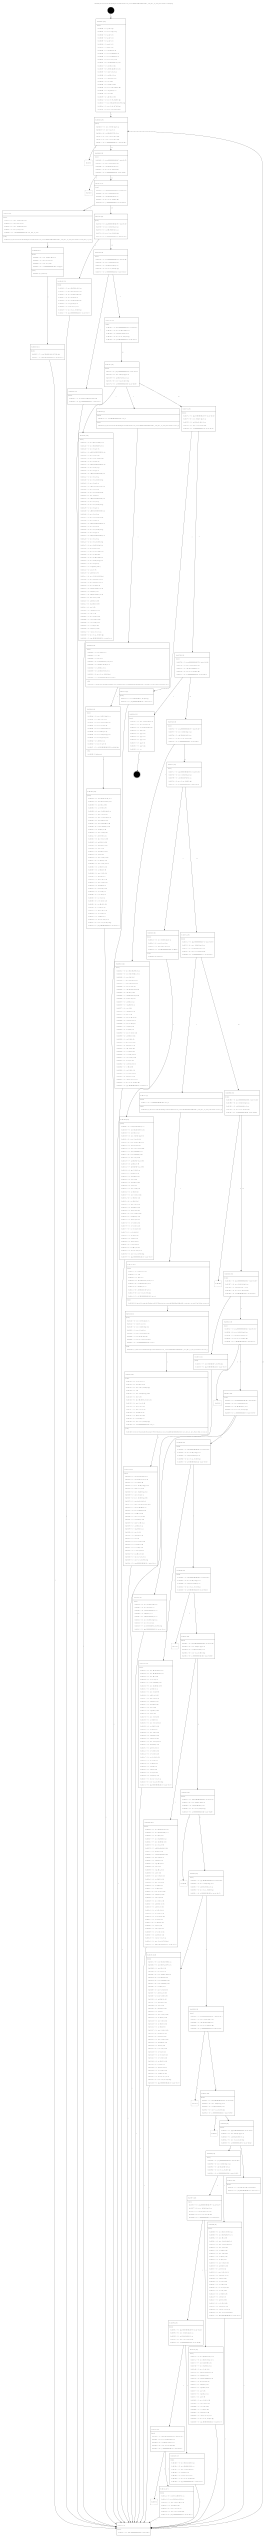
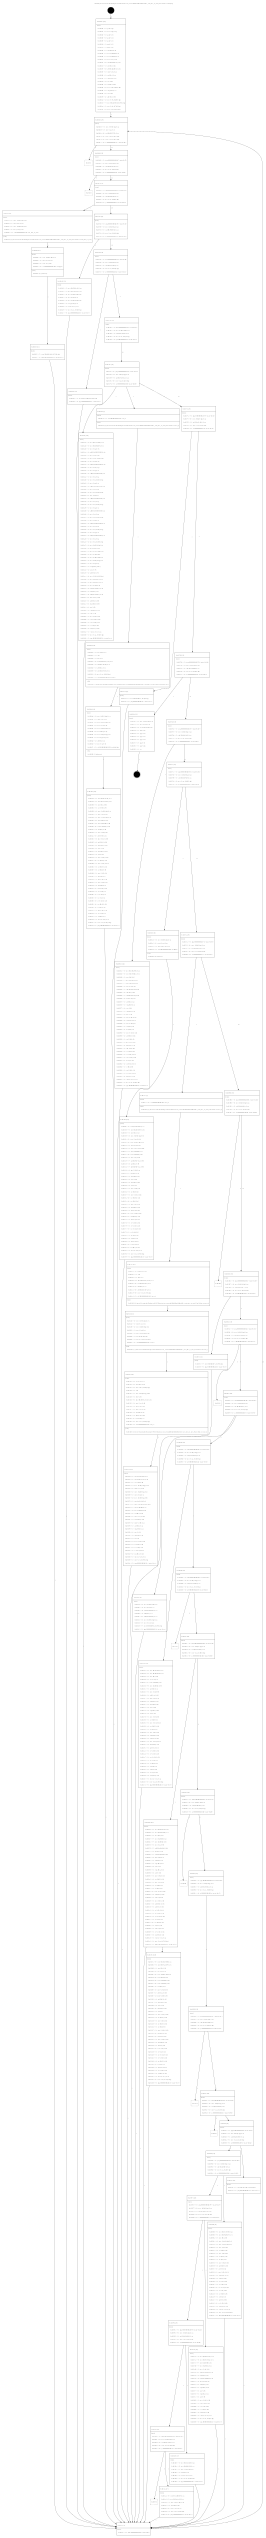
edge "0x4018e6 [28]" -> "0x4020ce [148]": now "0x401b5b [144]" -> "0x4020ce [148]"
